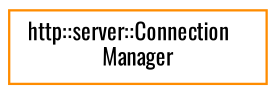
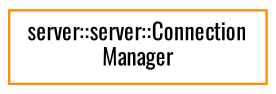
node "http::server::Connection Manager": label "http::server::Connection Manager" -> "server::server::Connection Manager"
